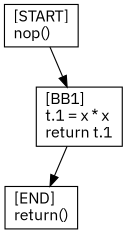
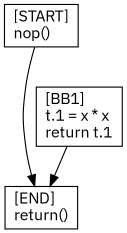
edge "[START] nop()" -> "[BB1] t.1 = x * x return t.1": now "[START] nop()" -> "[END] return()"
